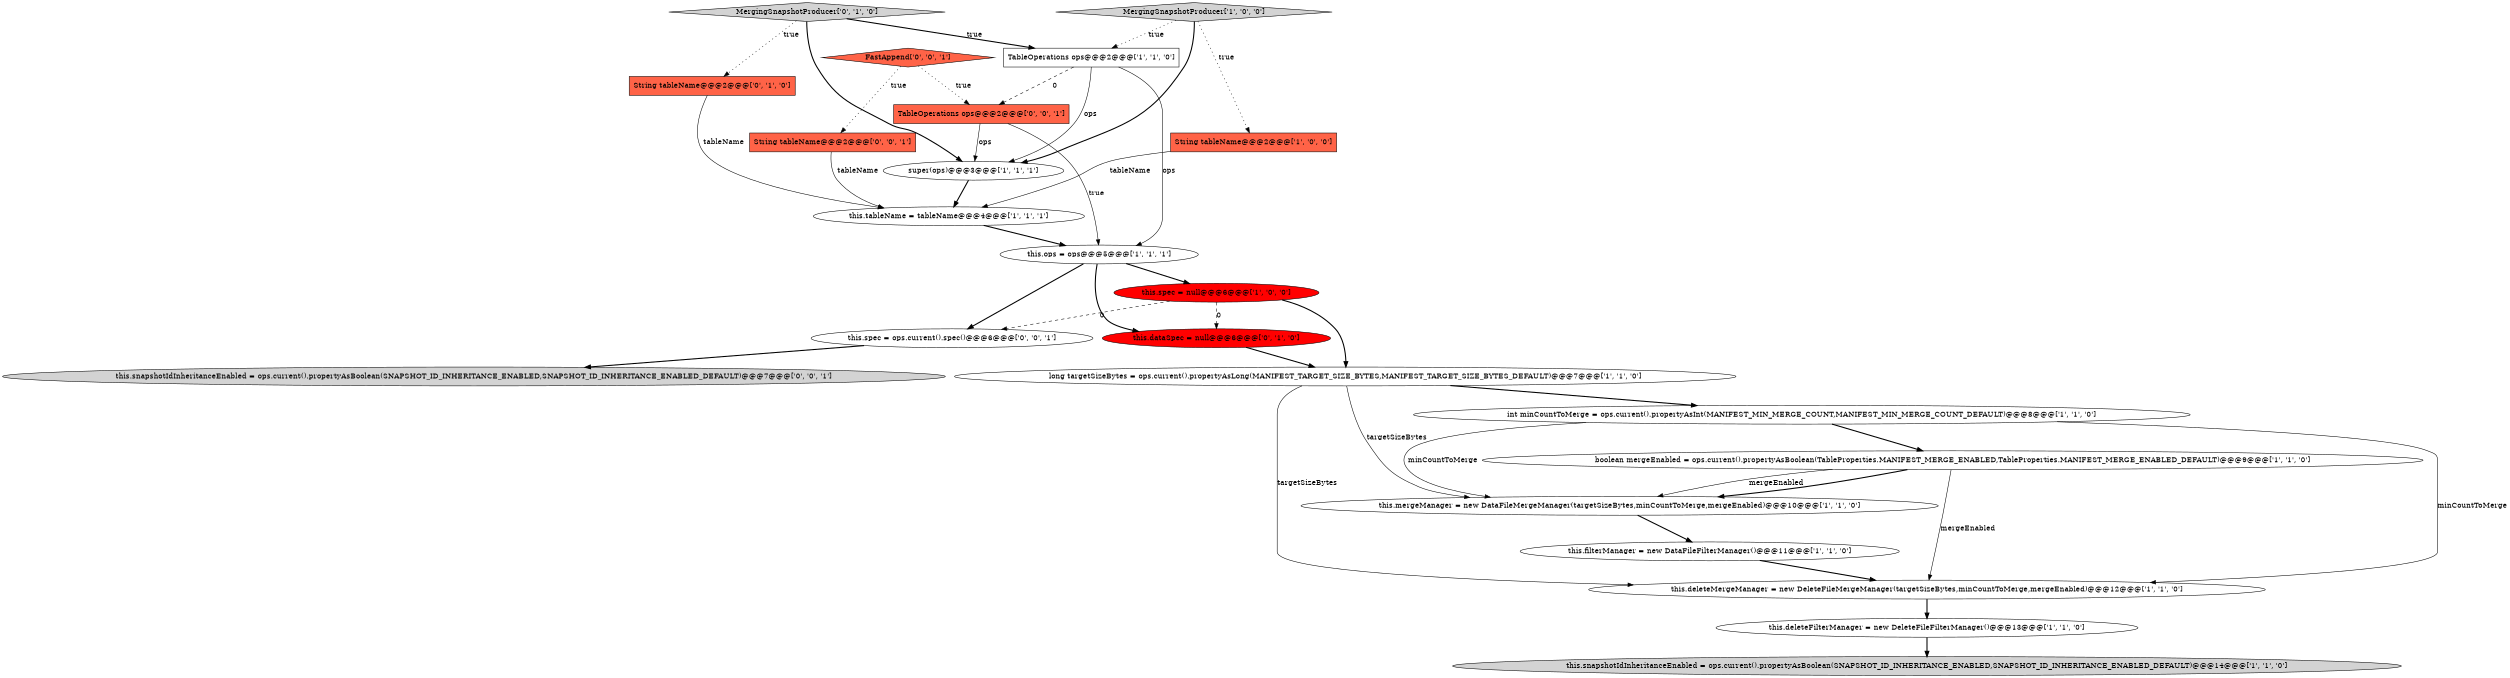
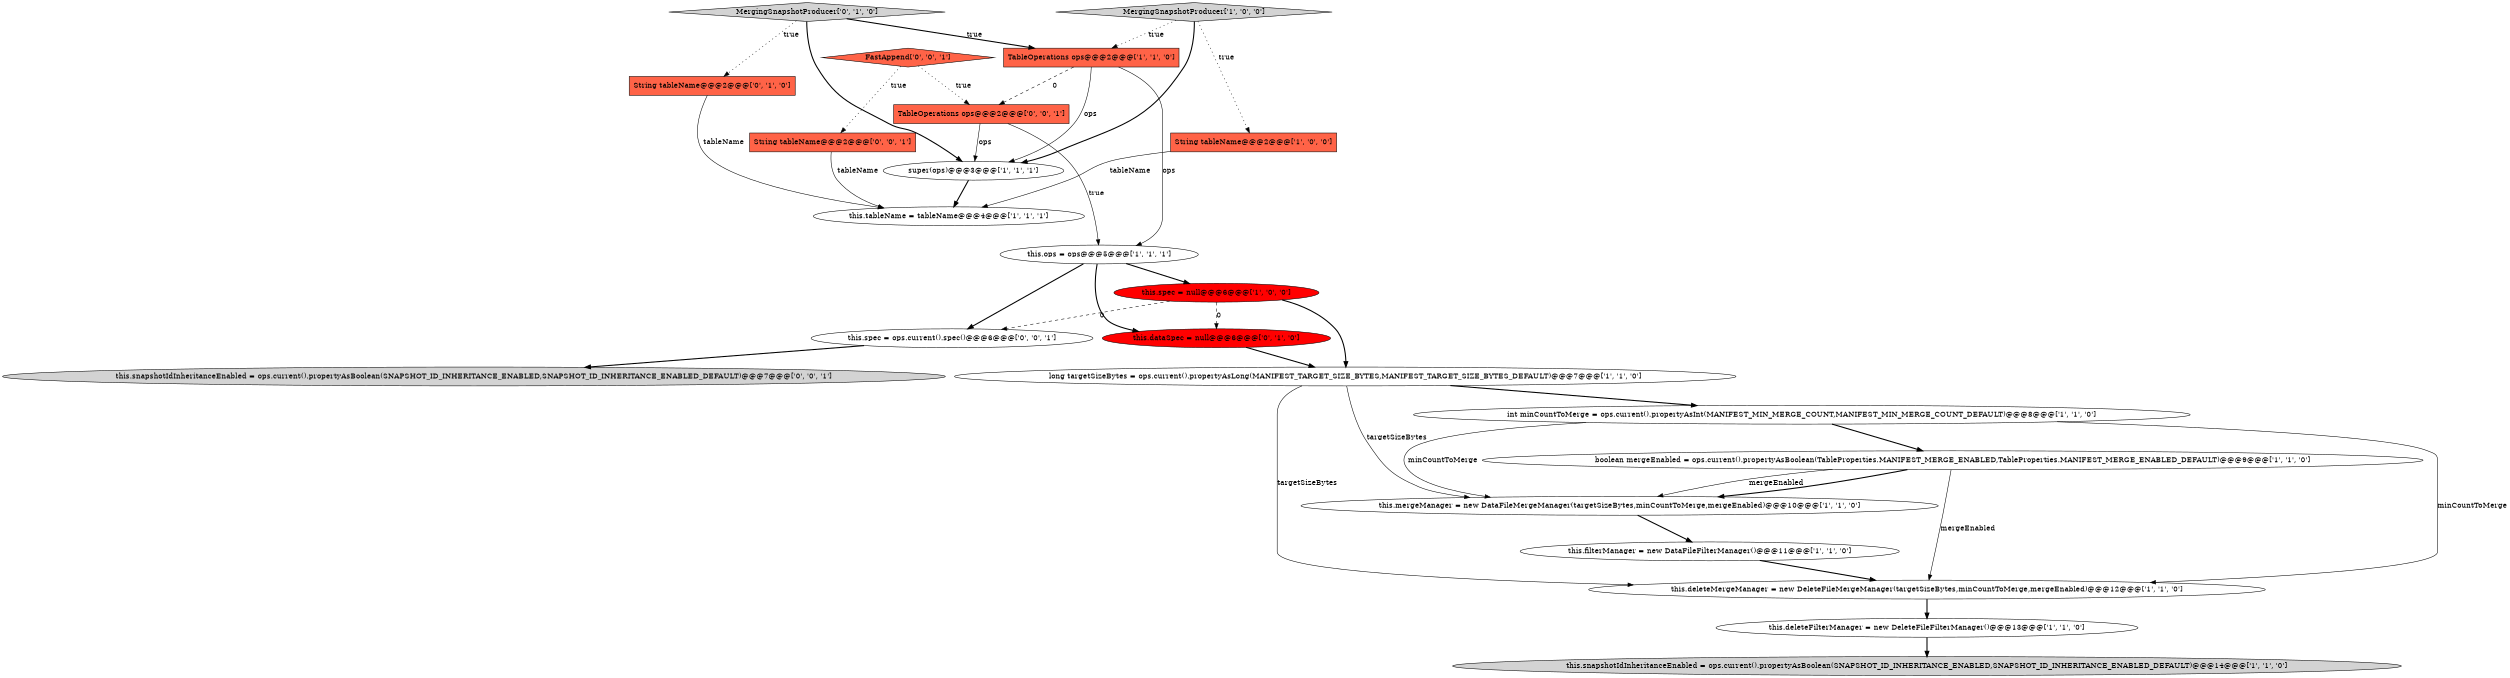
node "TableOperations ops@@@2@@@['1', '1', '0']": fillcolor white -> tomato
edge "this.tableName = tableName@@@4@@@['1', '1', '1']" -> "this.ops = ops@@@5@@@['1', '1', '1']": removed
